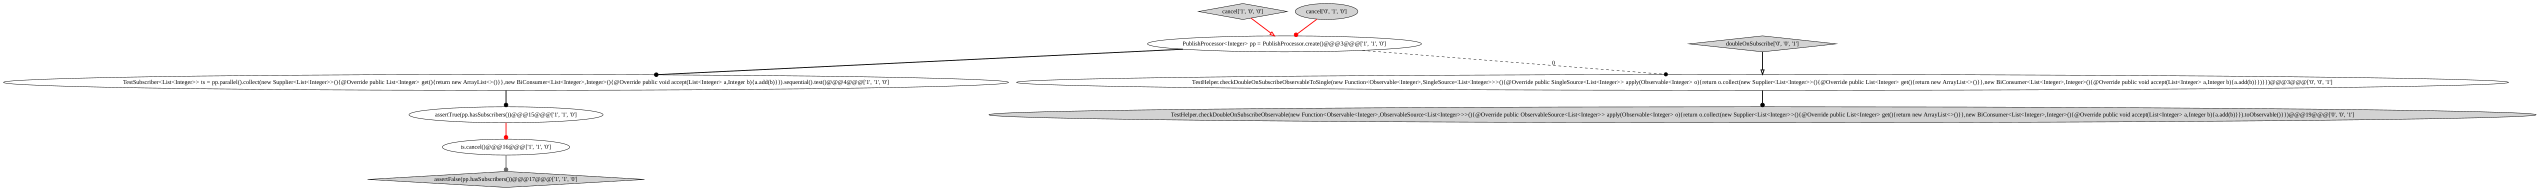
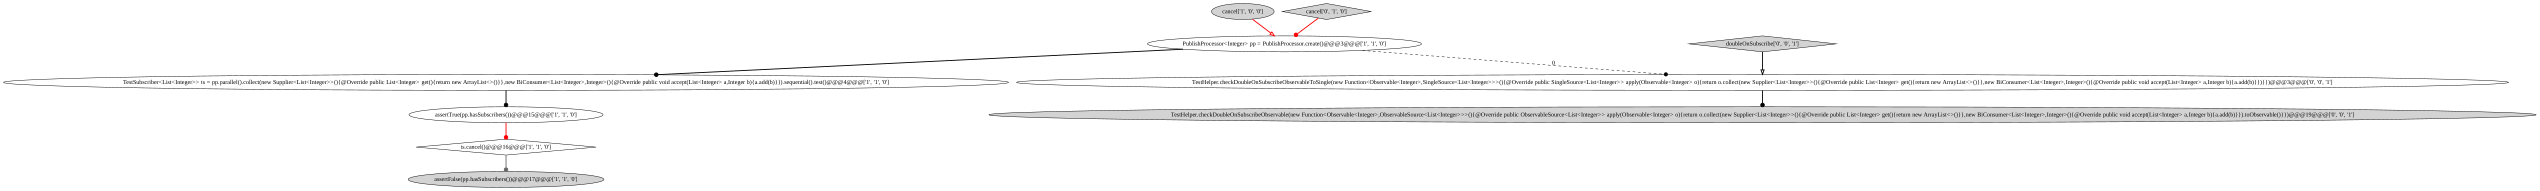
node "cancel['1', '0', '0']": shape diamond -> ellipse
node "cancel['0', '1', '0']": shape ellipse -> diamond
node "ts.cancel()@@@16@@@['1', '1', '0']": shape ellipse -> diamond
node "assertFalse(pp.hasSubscribers())@@@17@@@['1', '1', '0']": shape diamond -> ellipse
